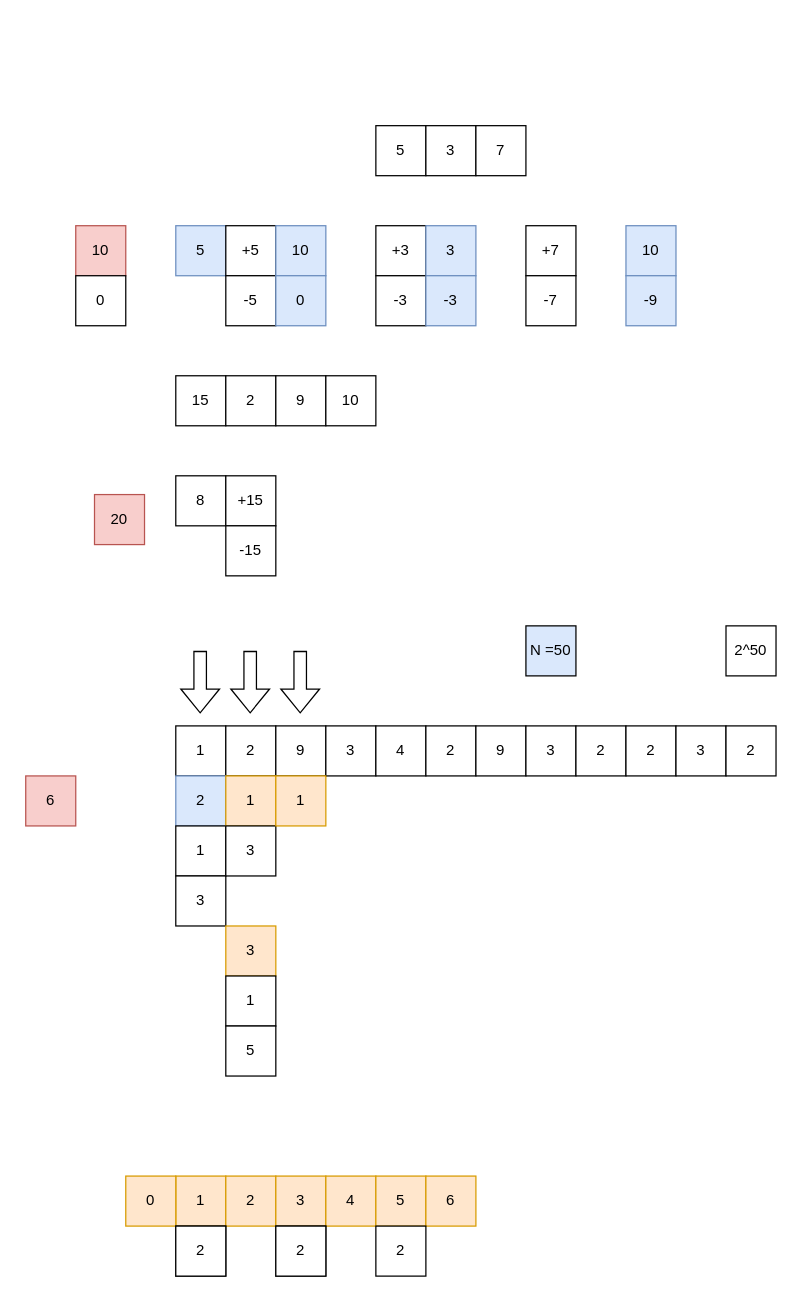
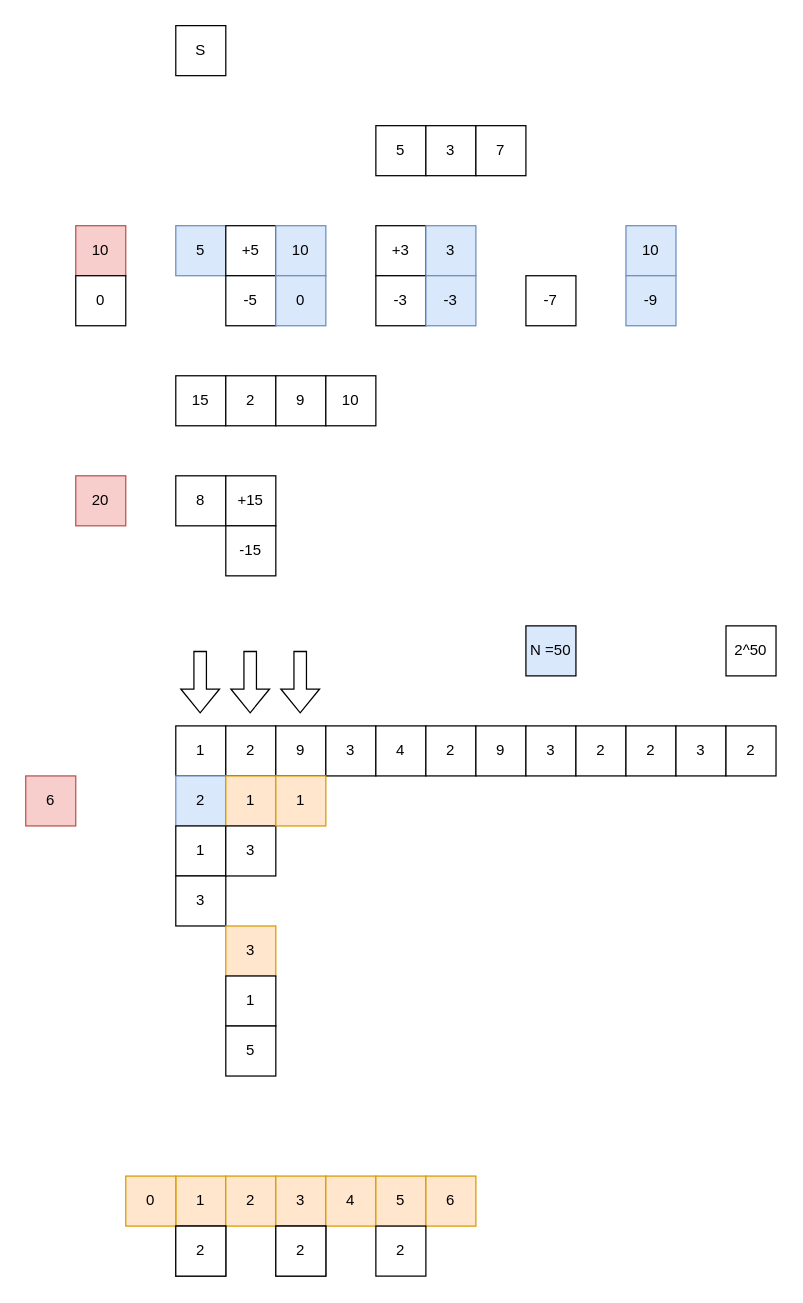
node "S": added
node "+7": removed
node "20": moved (119, 519) -> (101, 501)
